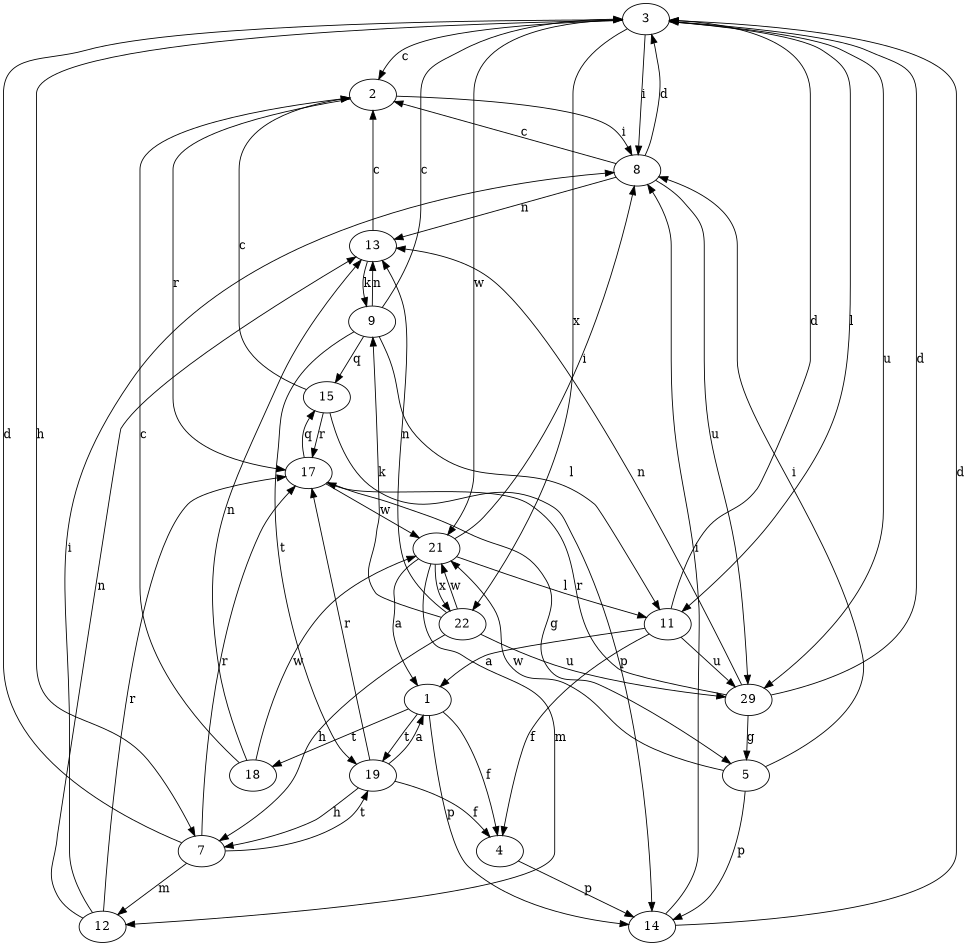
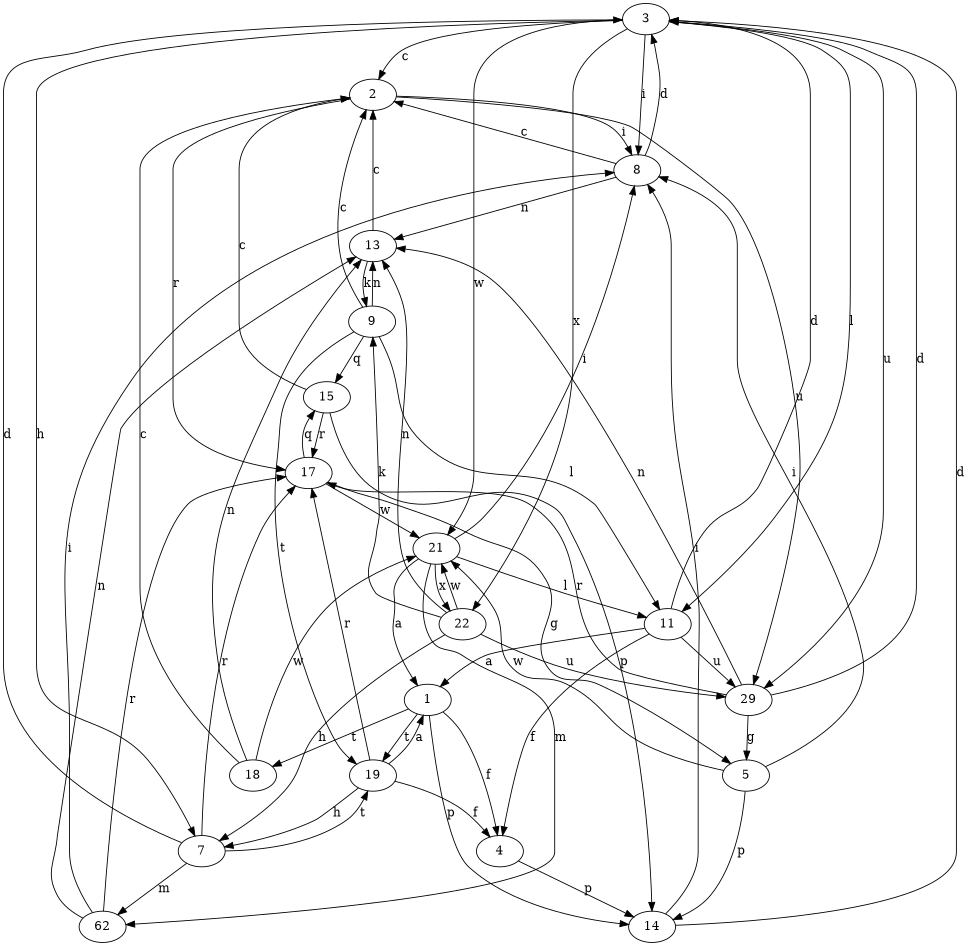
edge "9" -> "3": now "9" -> "2"
edge "8" -> "29": now "2" -> "29"
node "12": label "12" -> "62"
